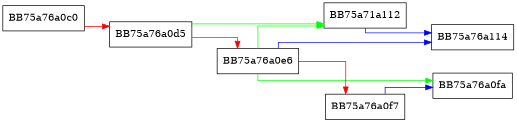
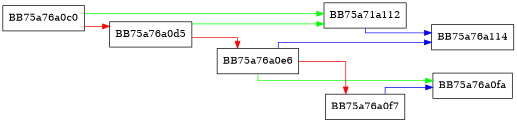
edge "BB75a76a0e6" -> "BB75a71a112": now "BB75a76a0c0" -> "BB75a71a112"
